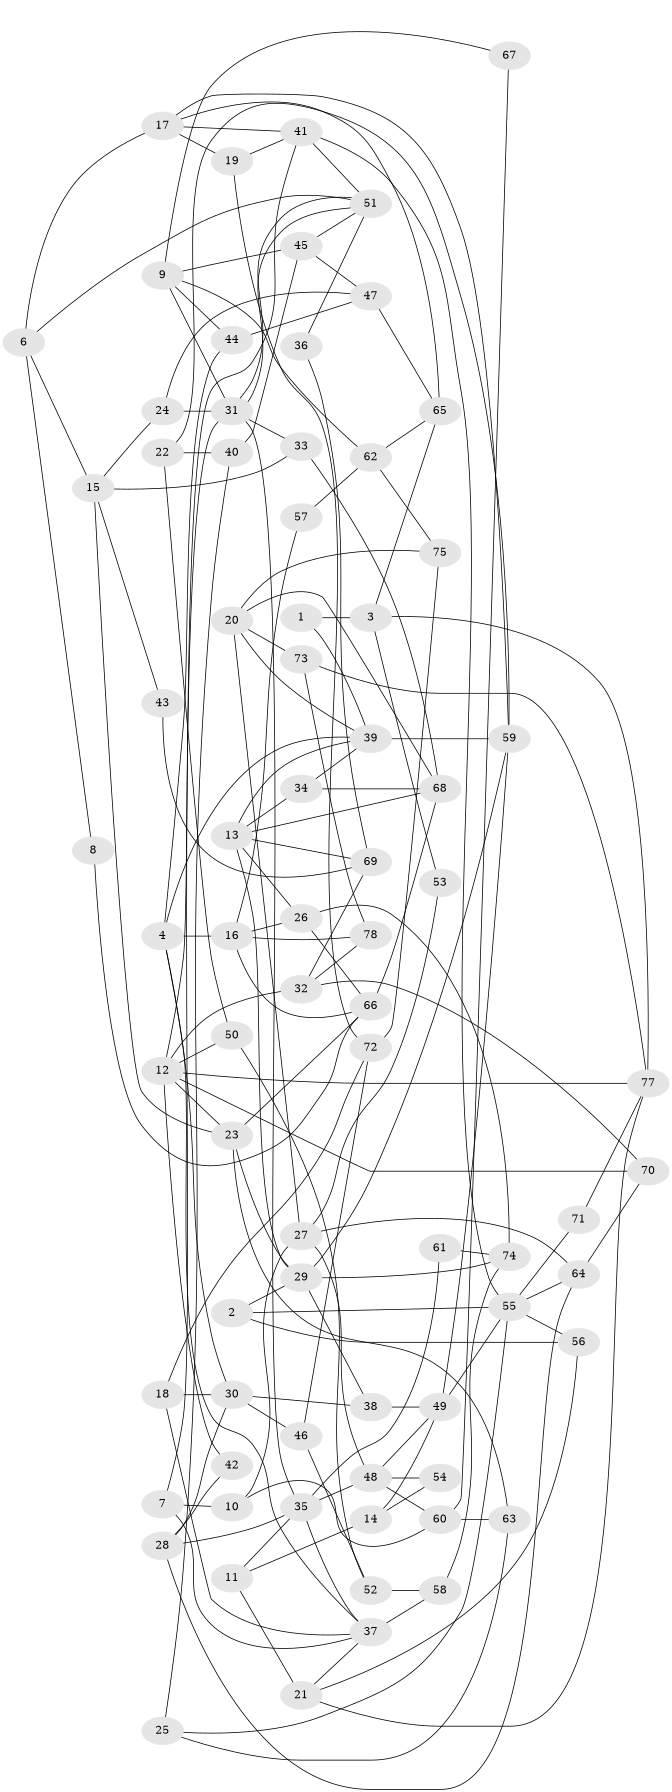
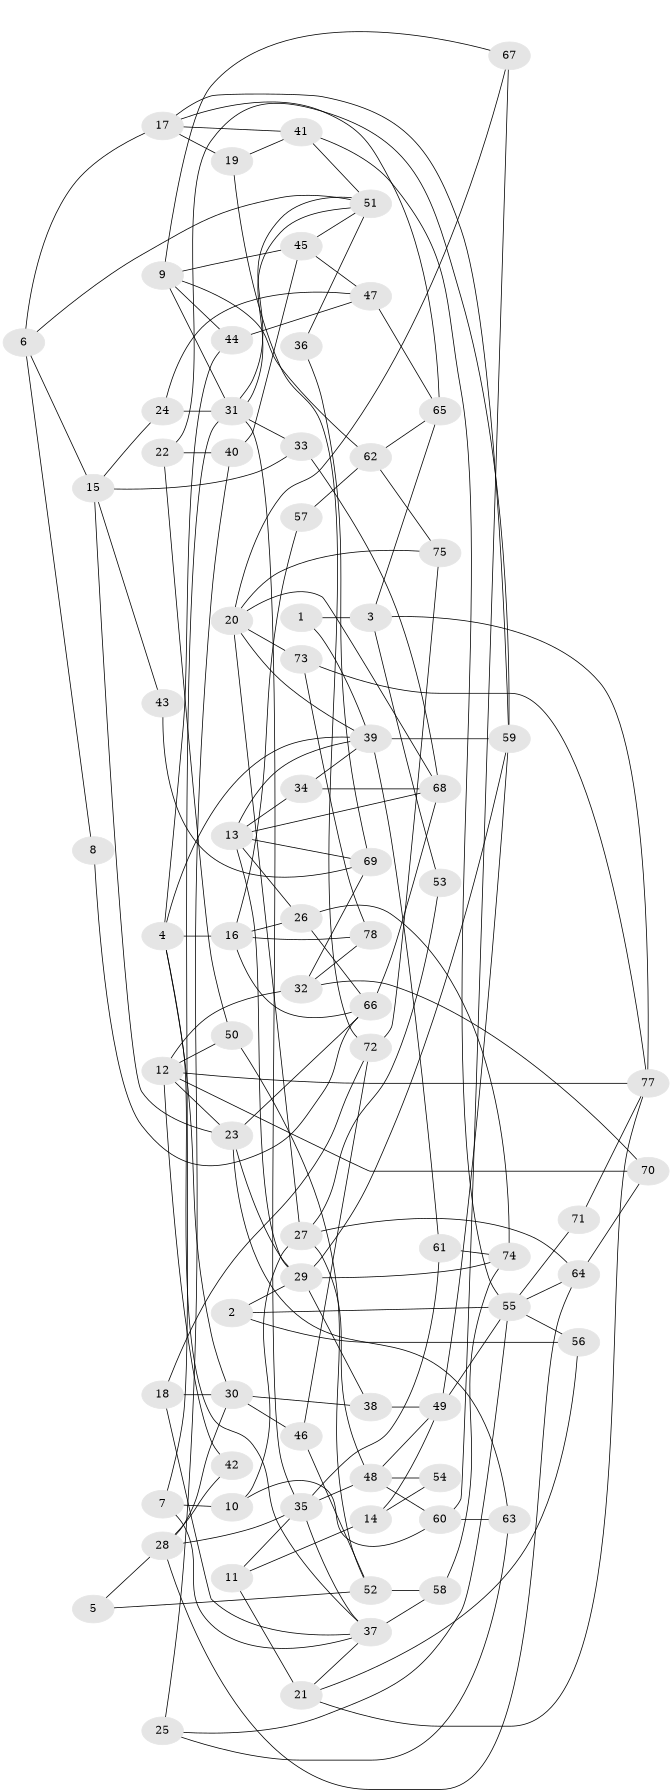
edge "67" -- "20": added
edge "41" -- "12": removed
edge "39" -- "61": added
node "5": added
